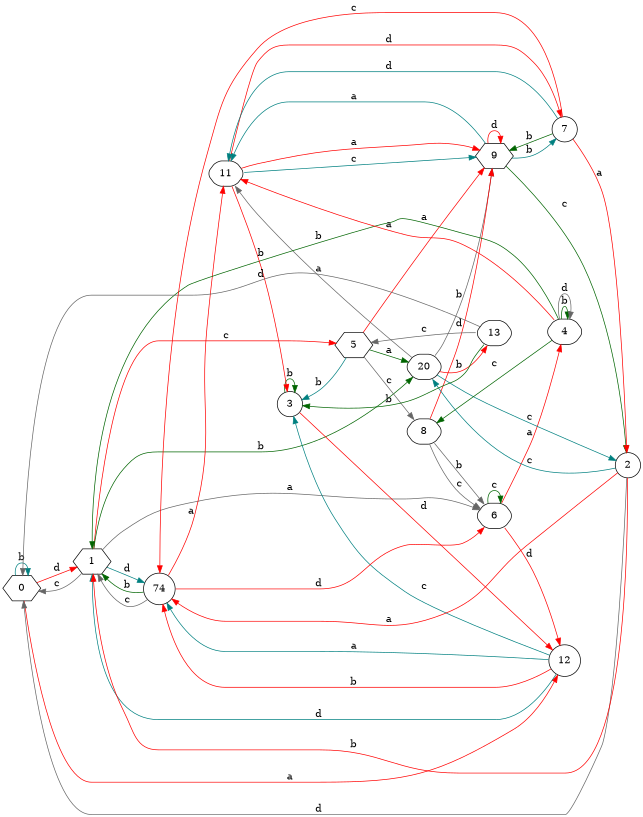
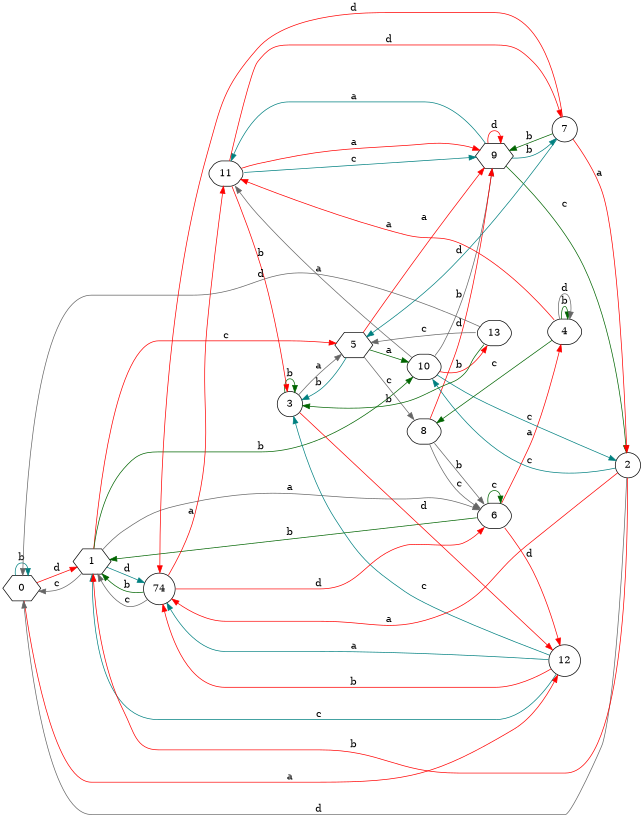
edge "7" -> "74": label "c" -> "d"
edge "7" -> "11": now "7" -> "5"
edge "4" -> "1": now "6" -> "1"
node "20": label "20" -> "10"
edge "3" -> "5": added, label "a"
edge "12" -> "1": label "d" -> "c"
